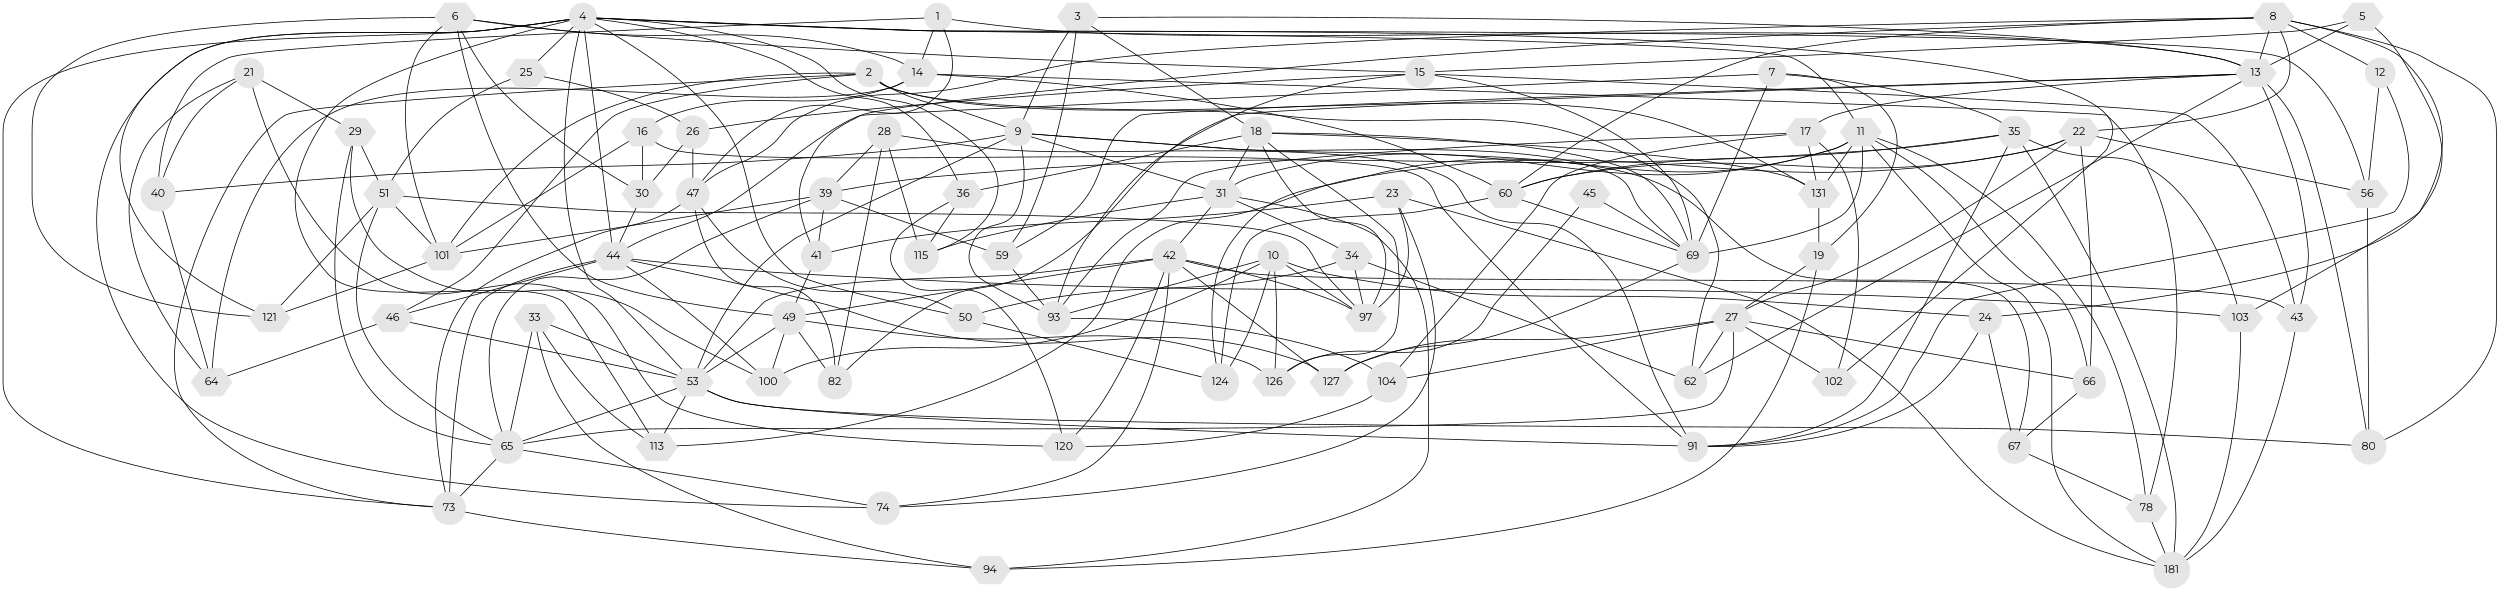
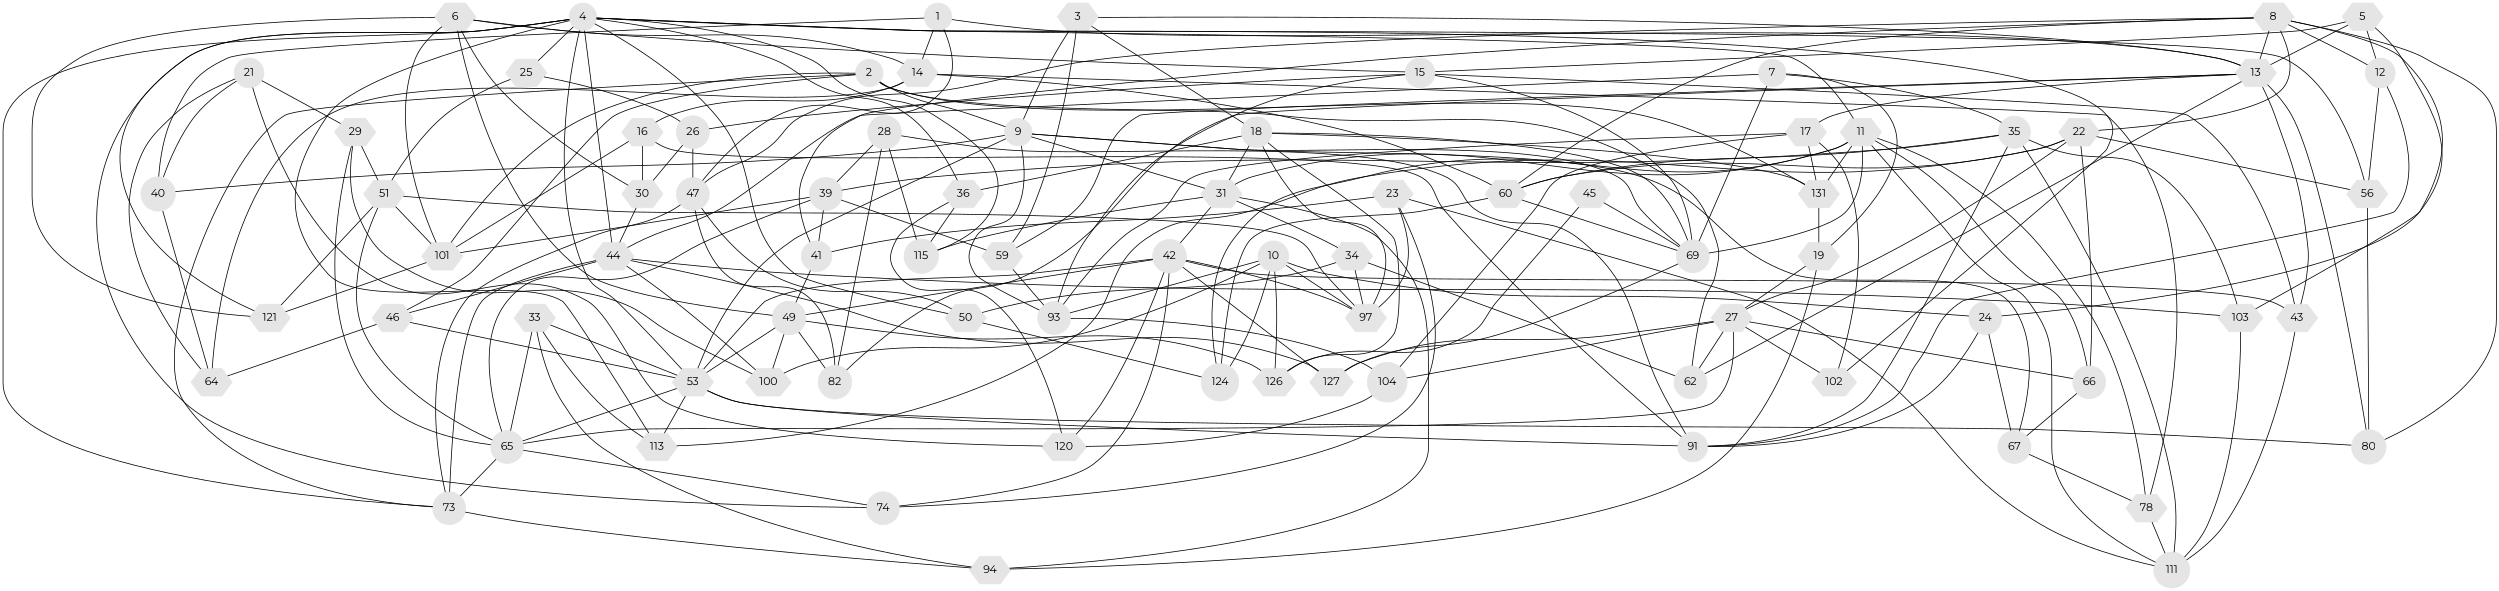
edge "5" -- "12": added
node "181": label "181" -> "111"
